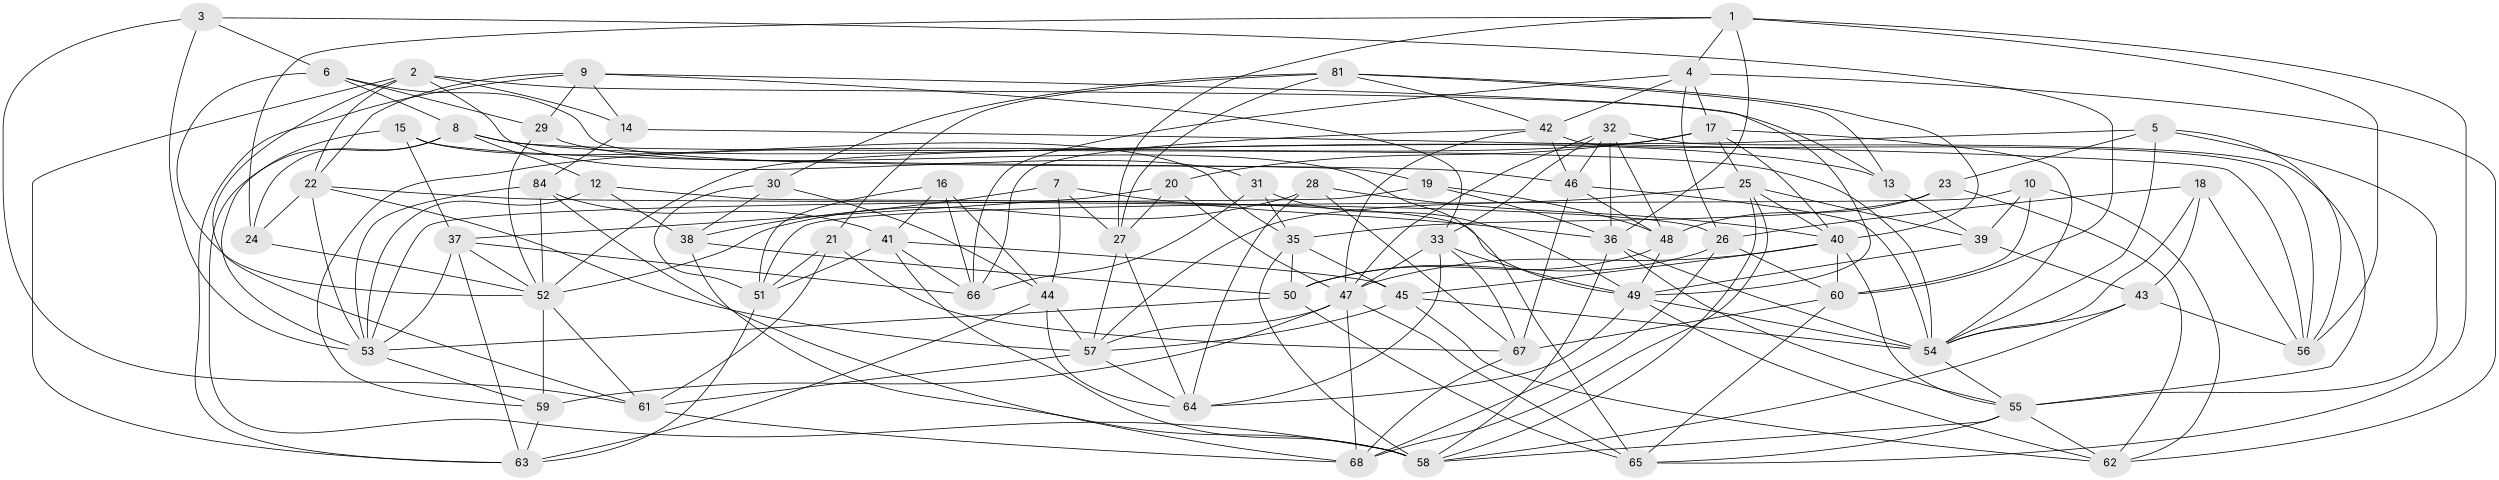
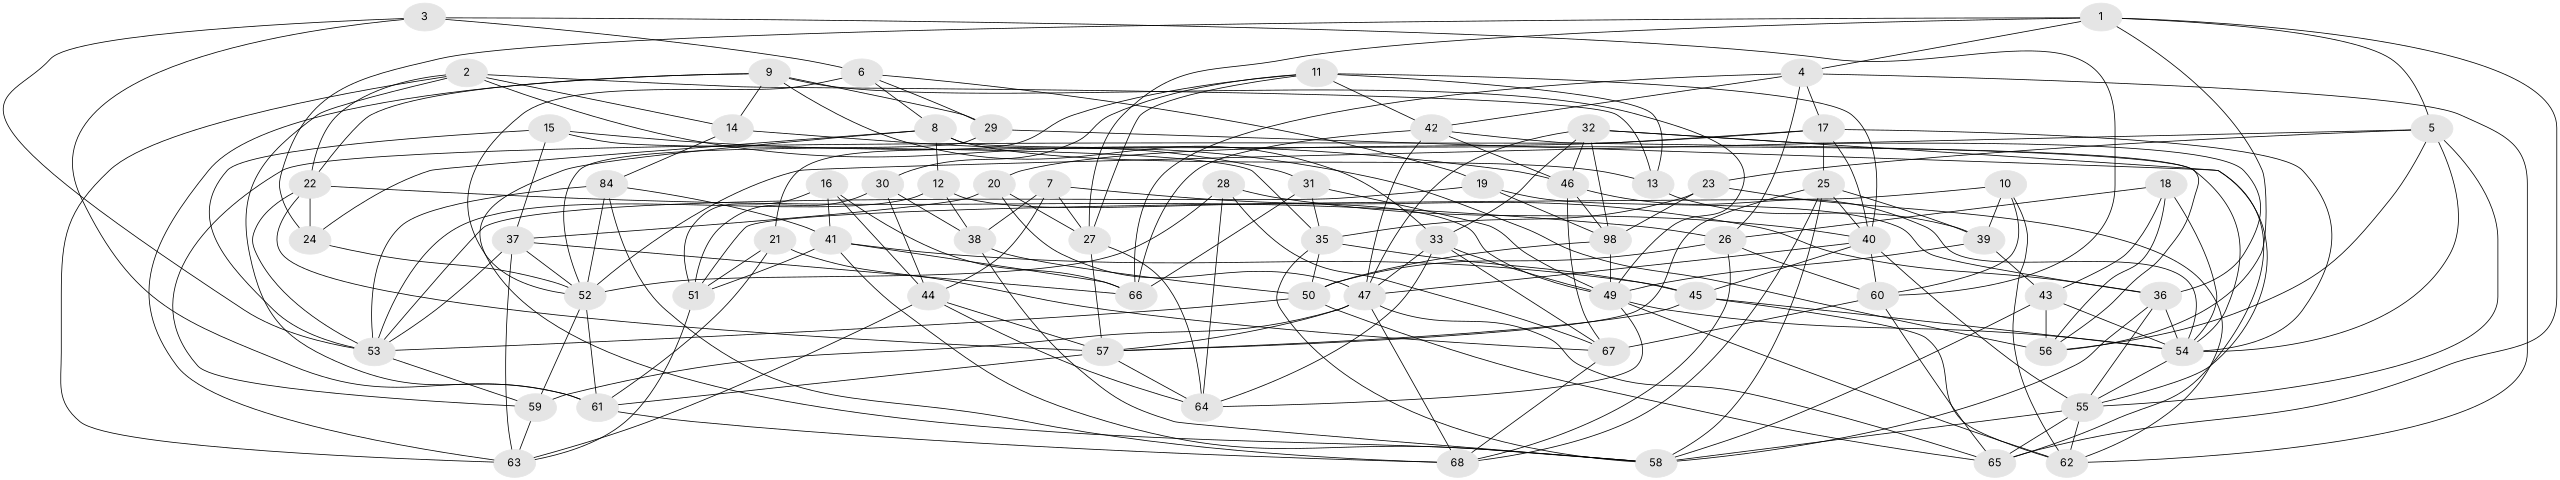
node "81": label "81" -> "11"
edge "1" -- "36": now "1" -- "5"
node "48": label "48" -> "98"
